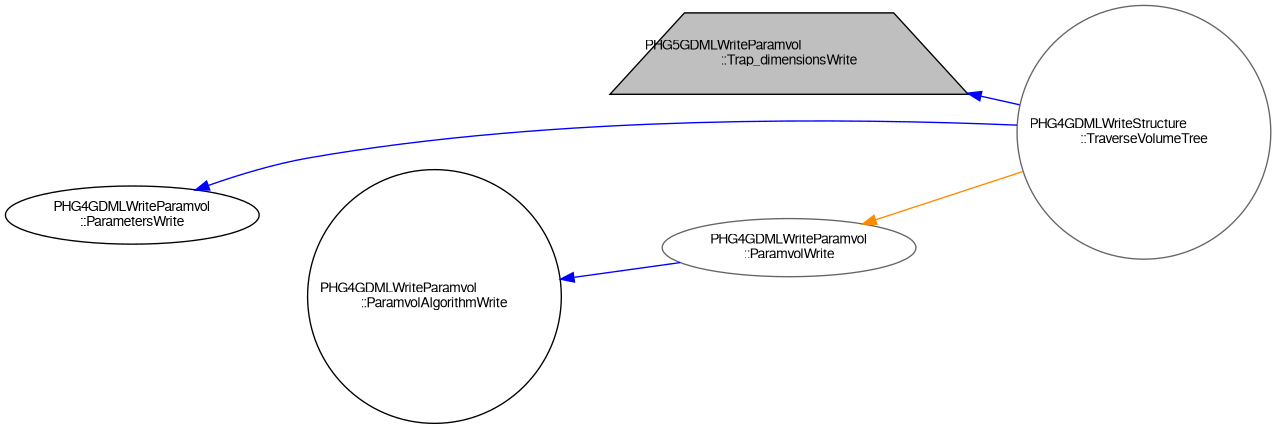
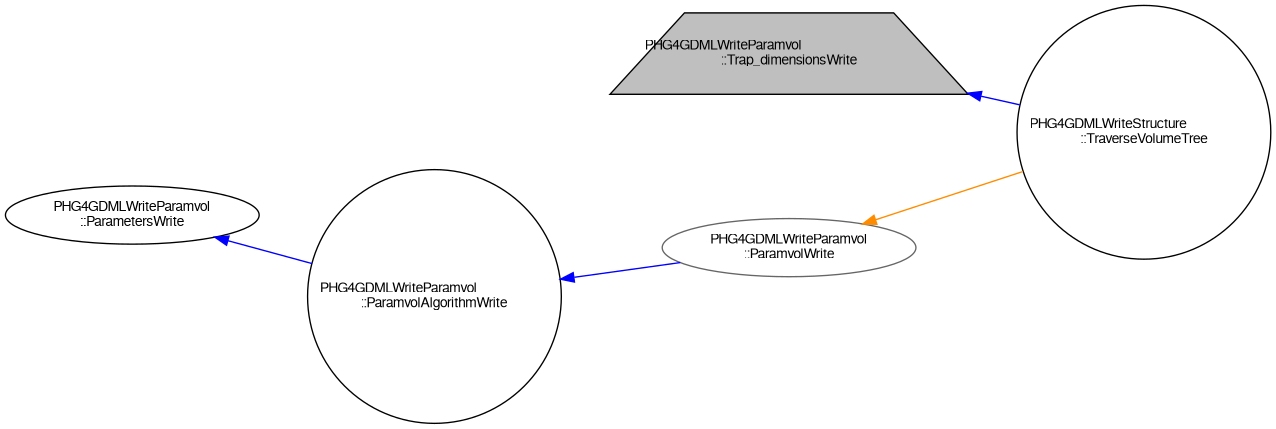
node "PHG5GDMLWriteParamvol ::Trap_dimensionsWrite": label "PHG5GDMLWriteParamvol ::Trap_dimensionsWrite" -> "PHG4GDMLWriteParamvol ::Trap_dimensionsWrite"
edge "PHG4GDMLWriteStructure ::TraverseVolumeTree" -> "PHG4GDMLWriteParamvol ::ParametersWrite": now "PHG4GDMLWriteParamvol ::ParamvolAlgorithmWrite" -> "PHG4GDMLWriteParamvol ::ParametersWrite"
node "PHG4GDMLWriteStructure ::TraverseVolumeTree": color gray40 -> black
